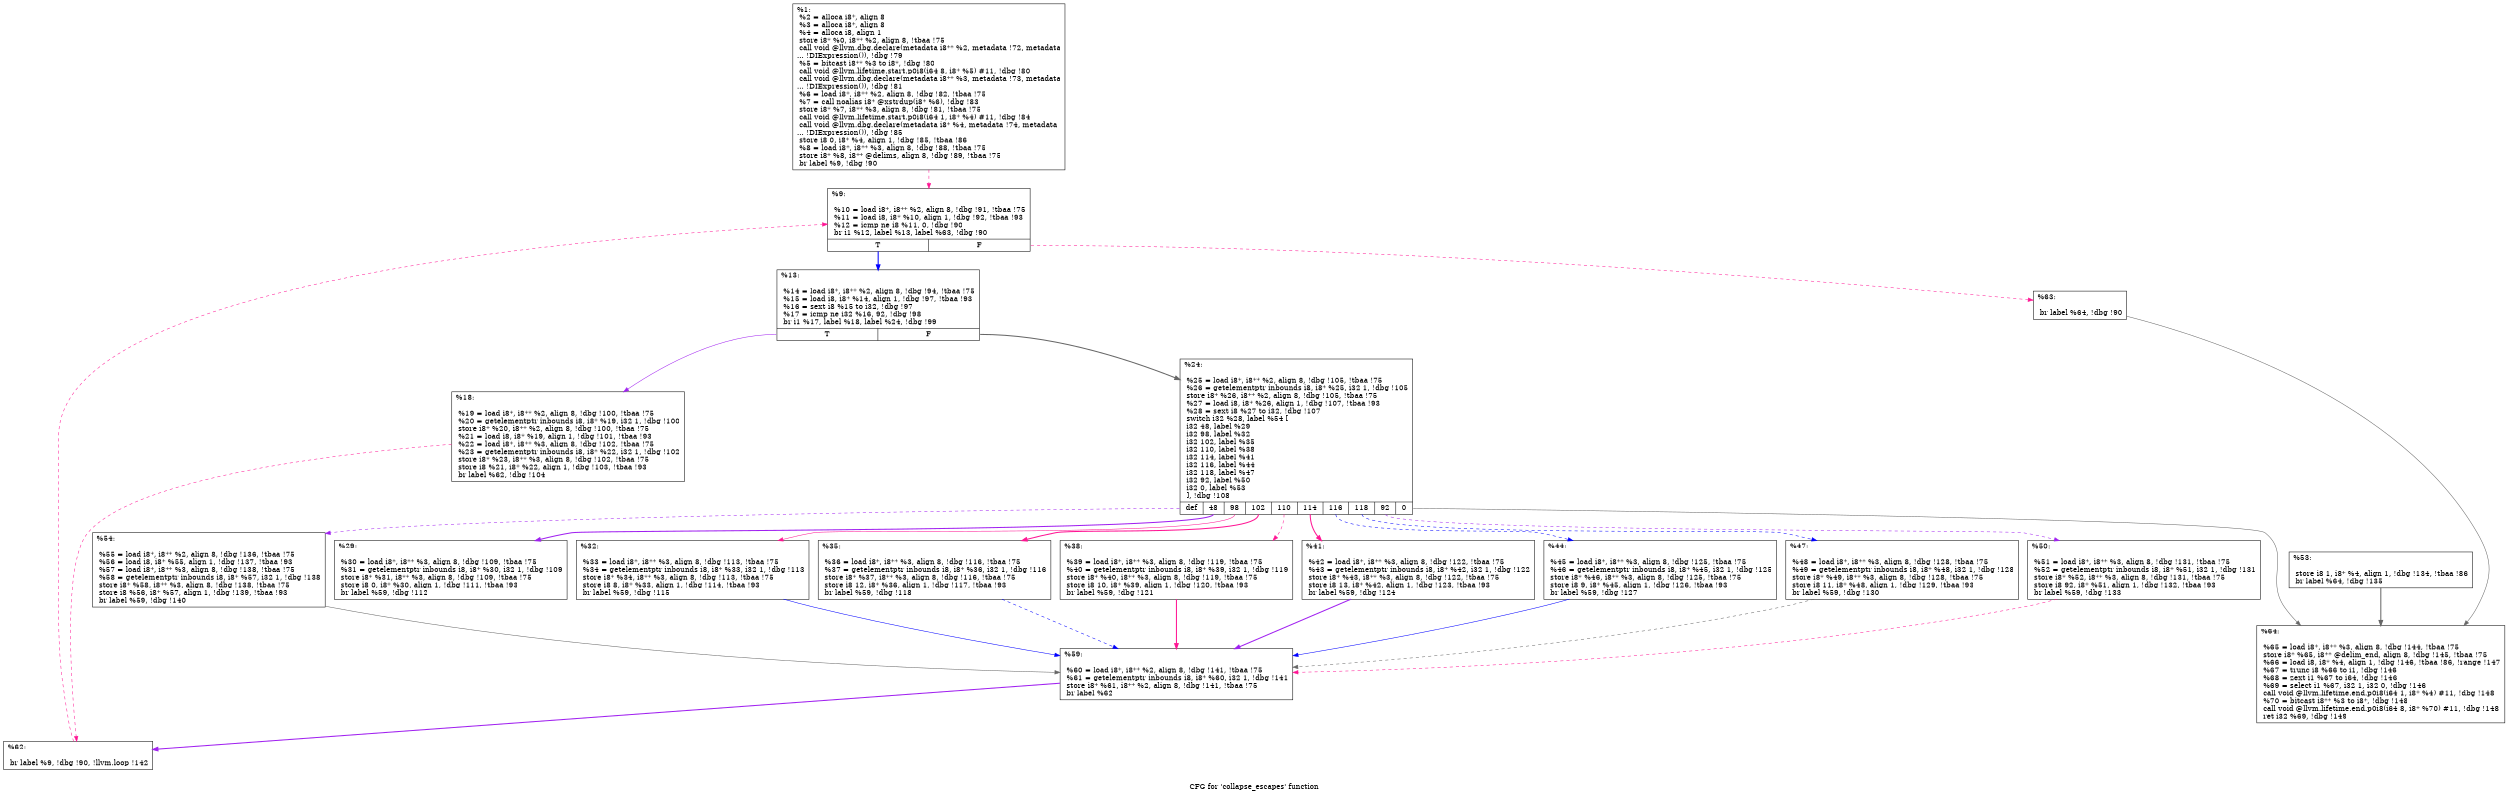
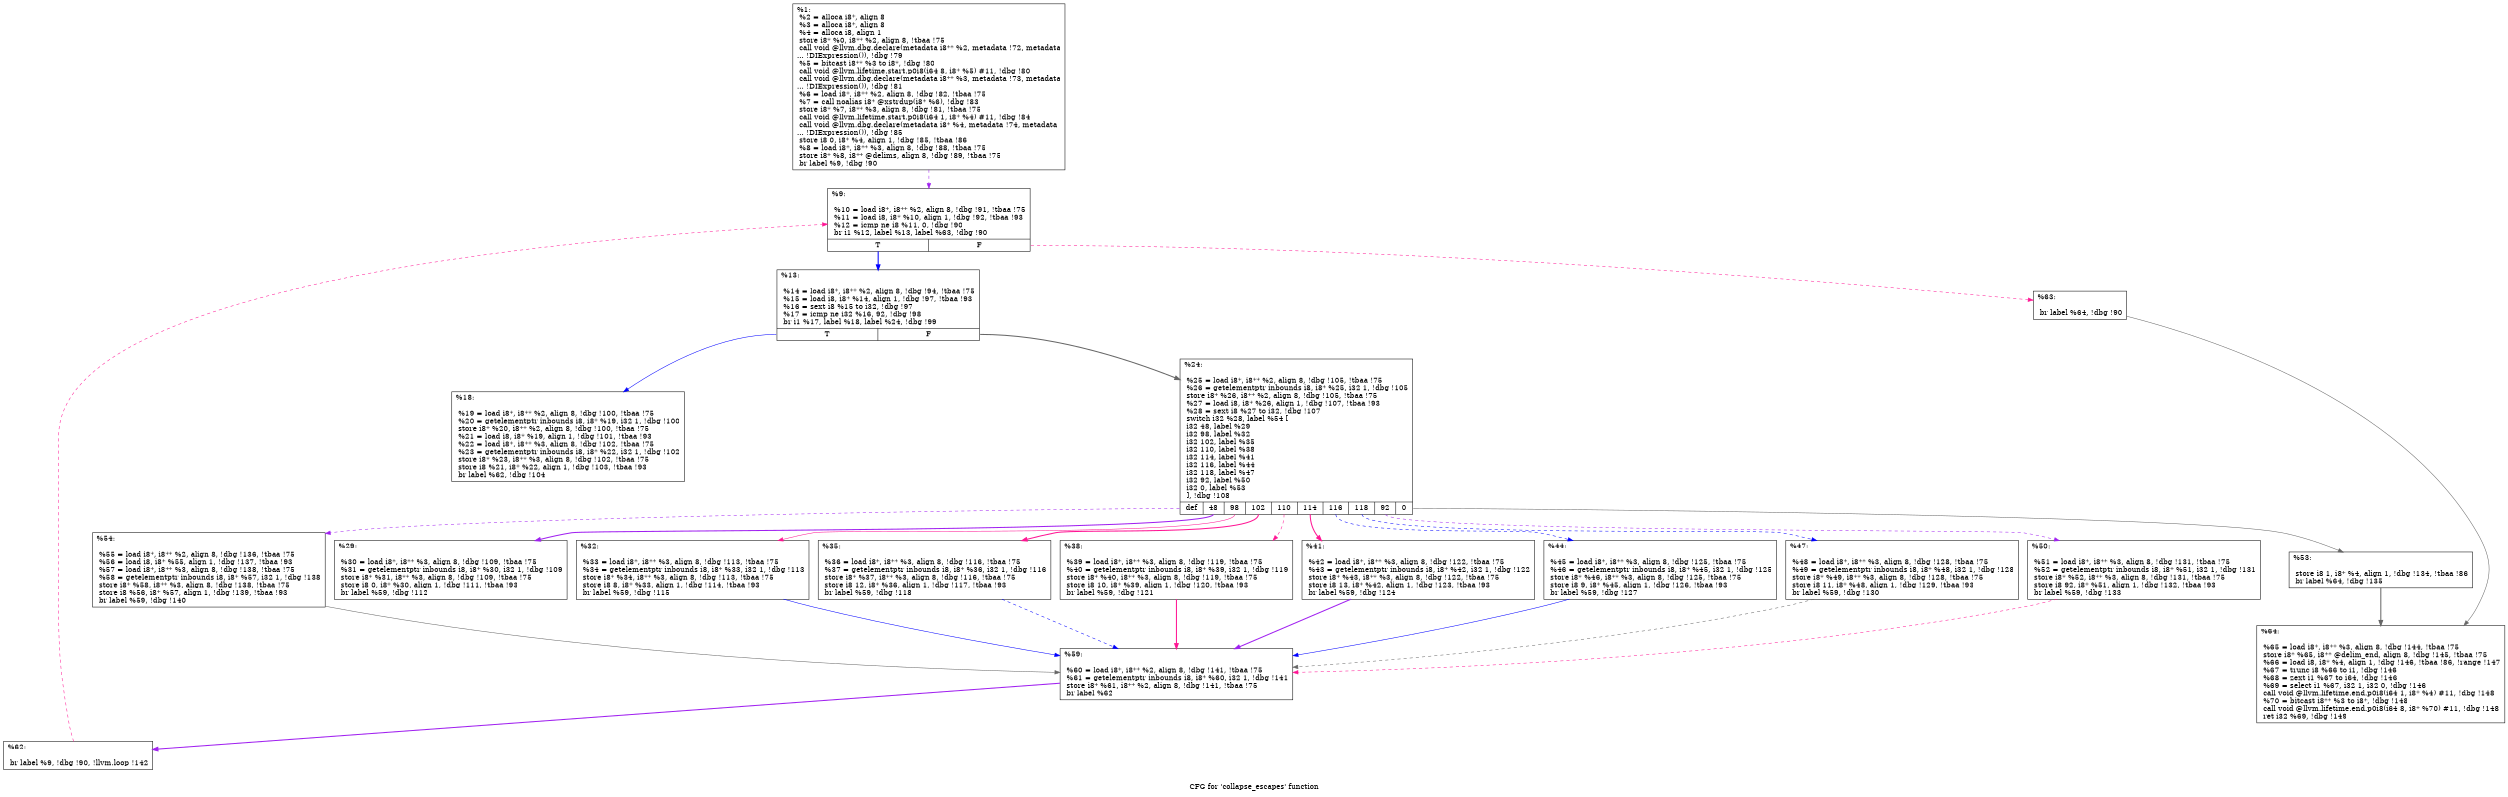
edge "%1:" -> "%9:": color deeppink -> purple
edge "%13:" -> "%18:": color purple -> blue
edge "%18:" -> "%62:": removed
edge "%24:" -> "%64:": now "%24:" -> "%53:"
